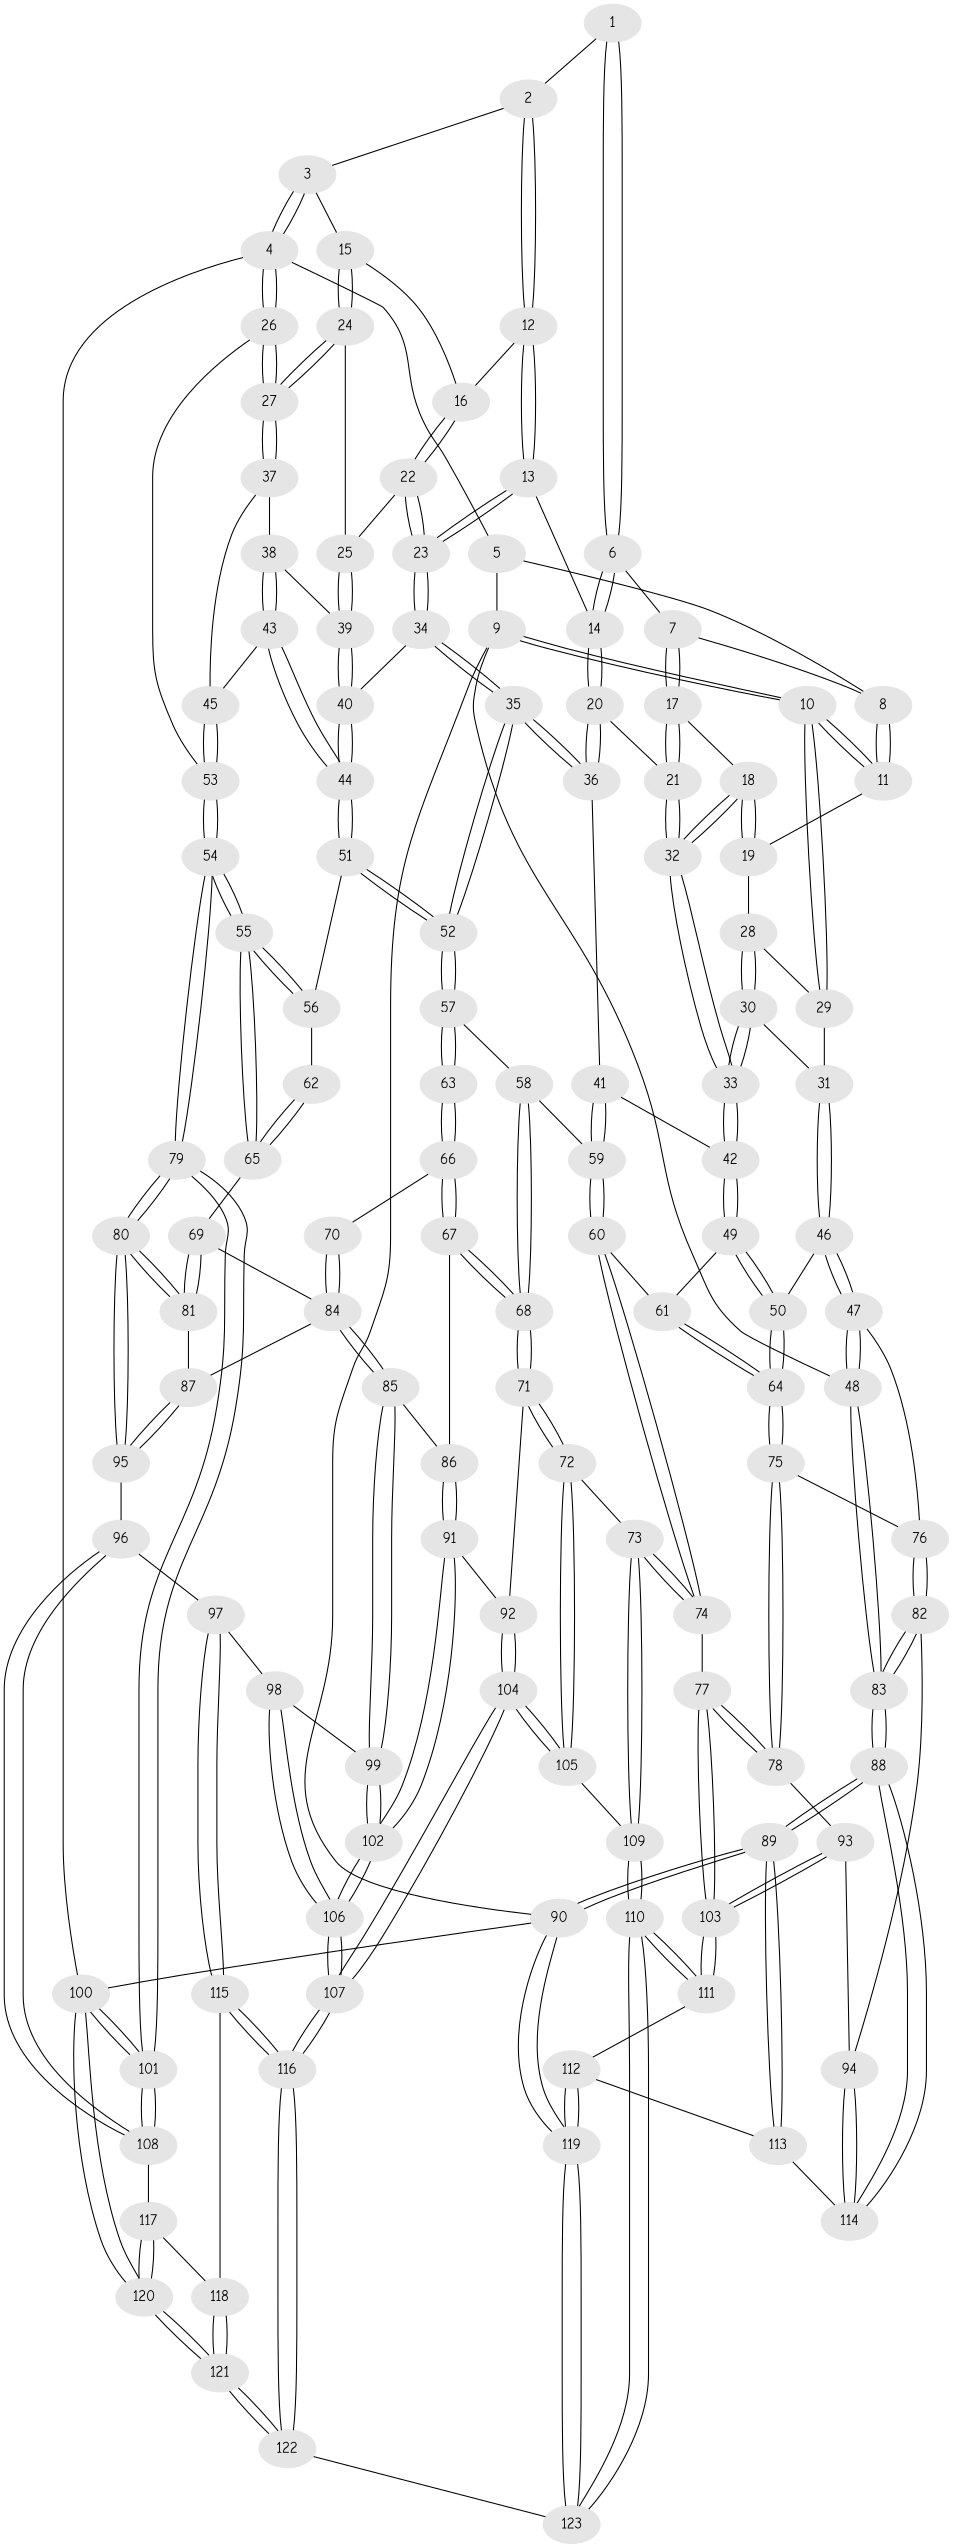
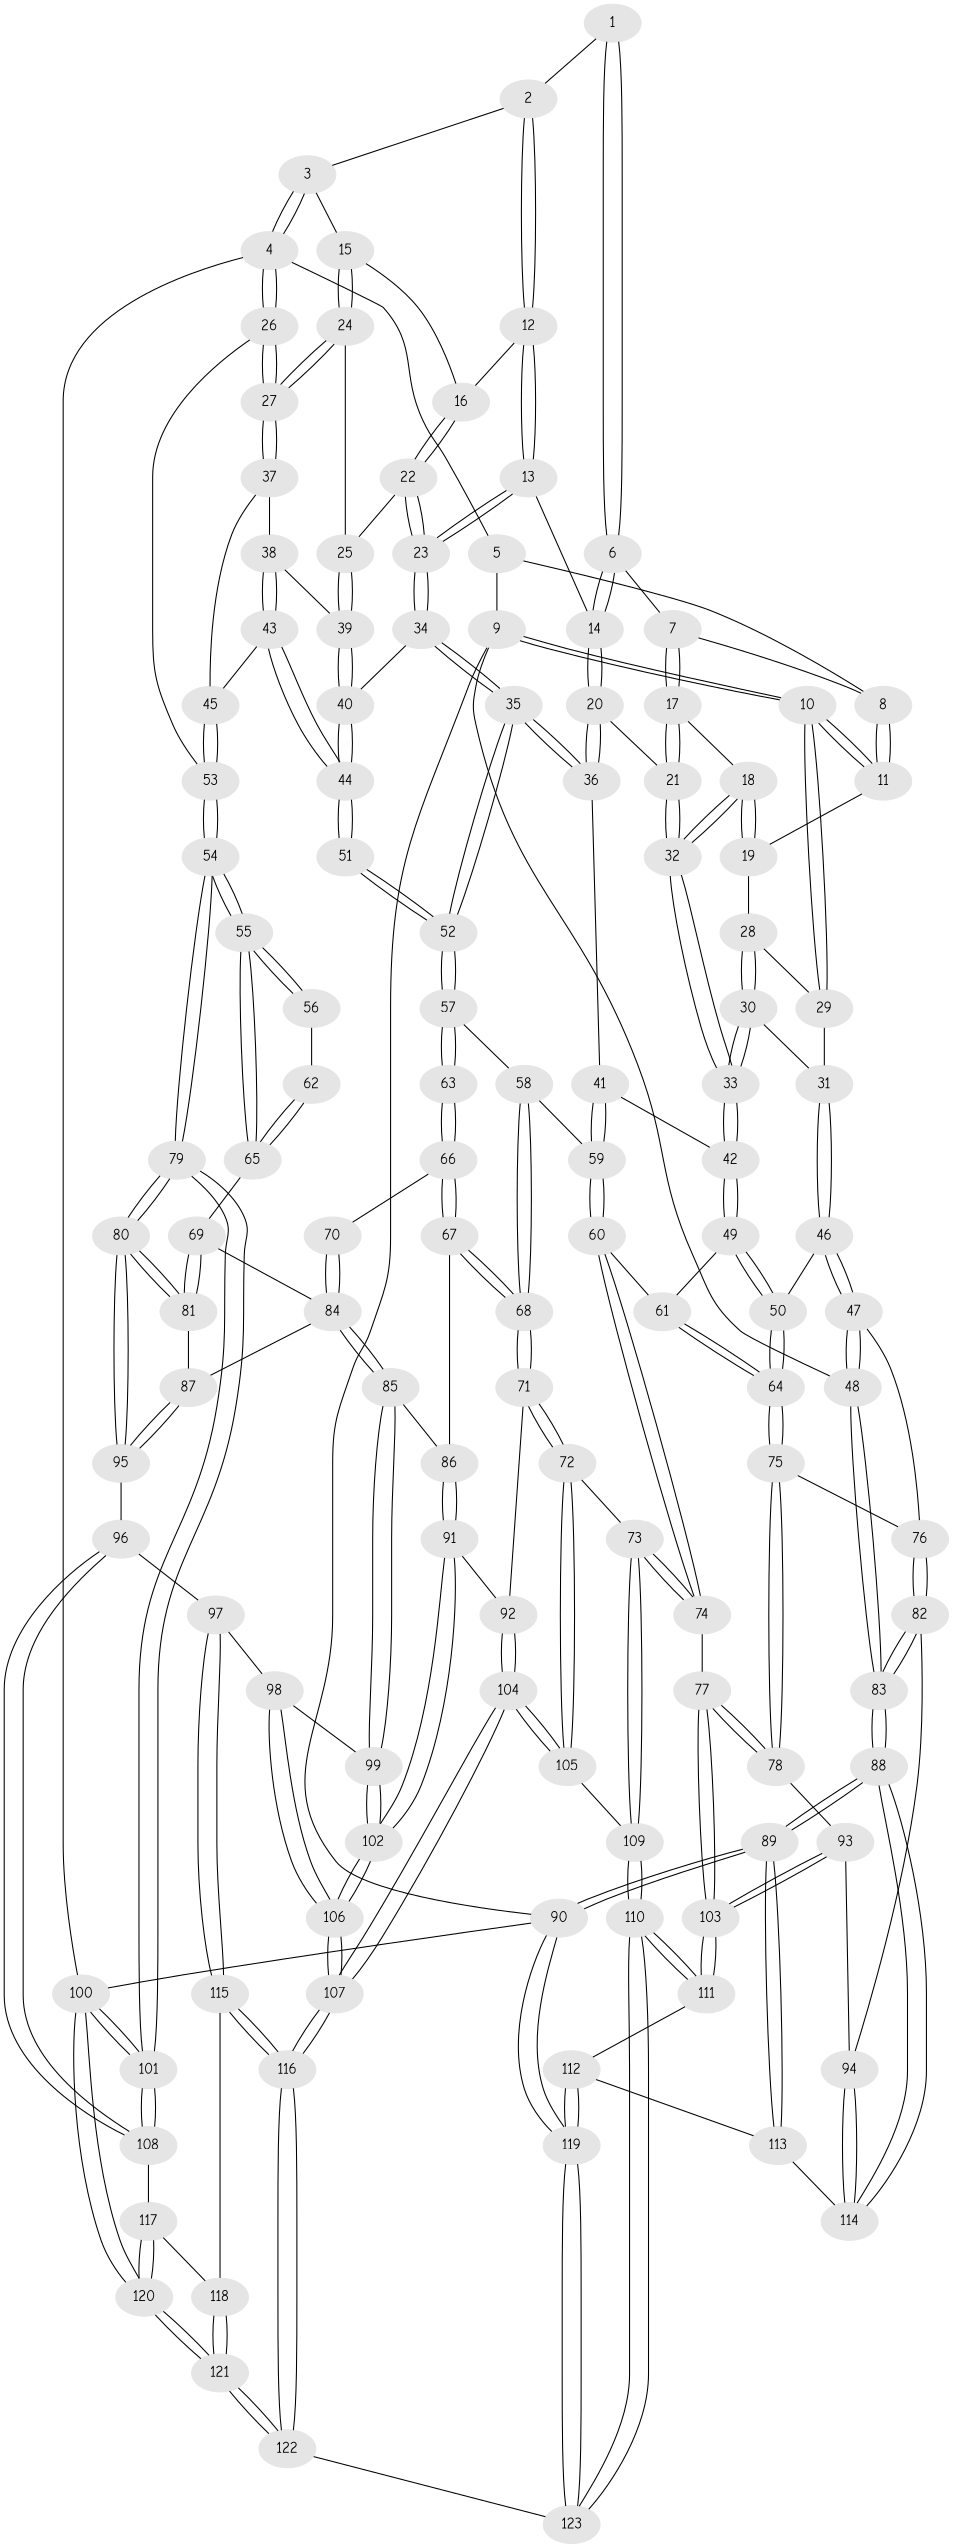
edge "51" -- "56": removed
